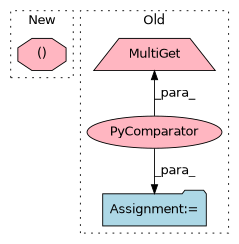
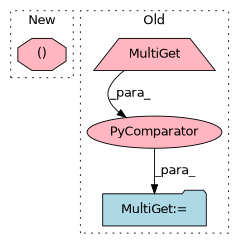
edge "PyComparator" -> "MultiGet": reversed
node "Assignment:=": label "Assignment:=" -> "MultiGet:="
